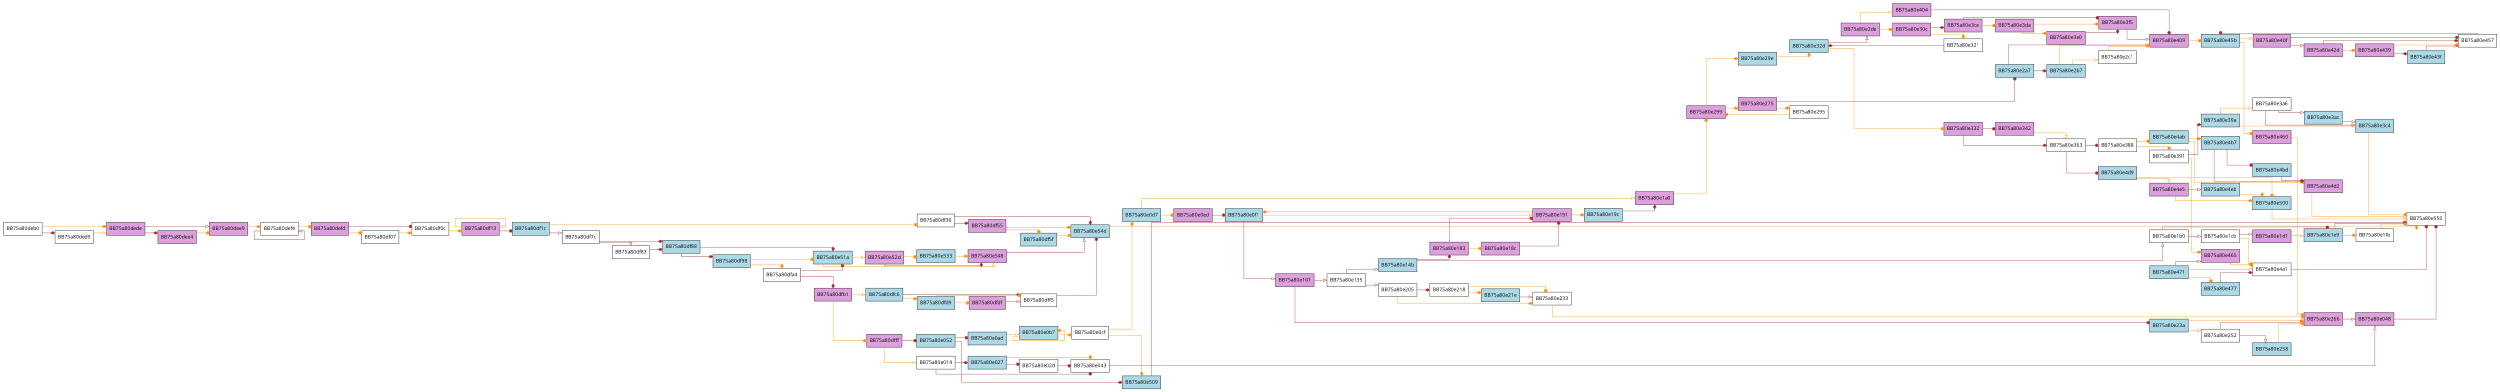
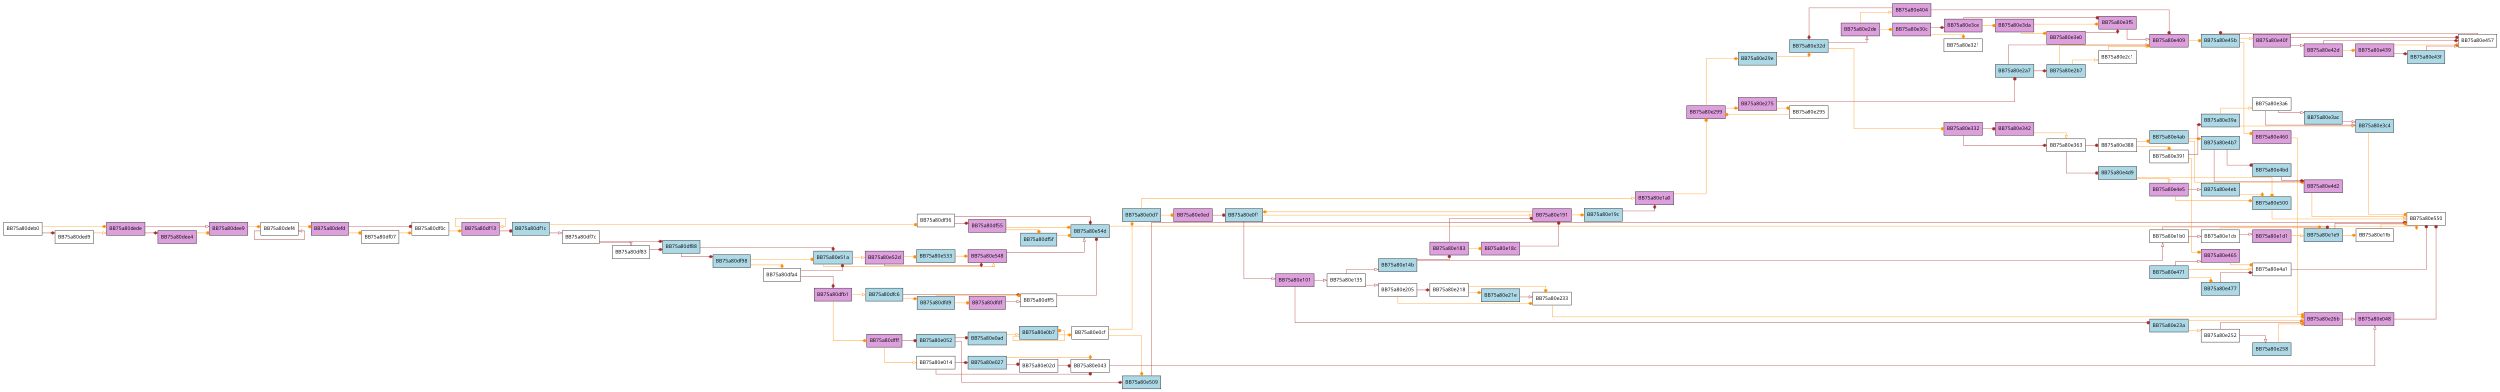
edge "BB75a80e321" -> "BB75a80e32d": now "BB75a80e404" -> "BB75a80e32d"
edge "BB75a80e275" -> "BB75a80e295": arrowhead diamond -> dot
edge "BB75a80e1cb" -> "BB75a80e4a1": now "BB75a80e1cb" -> "BB75a80e1e9"
